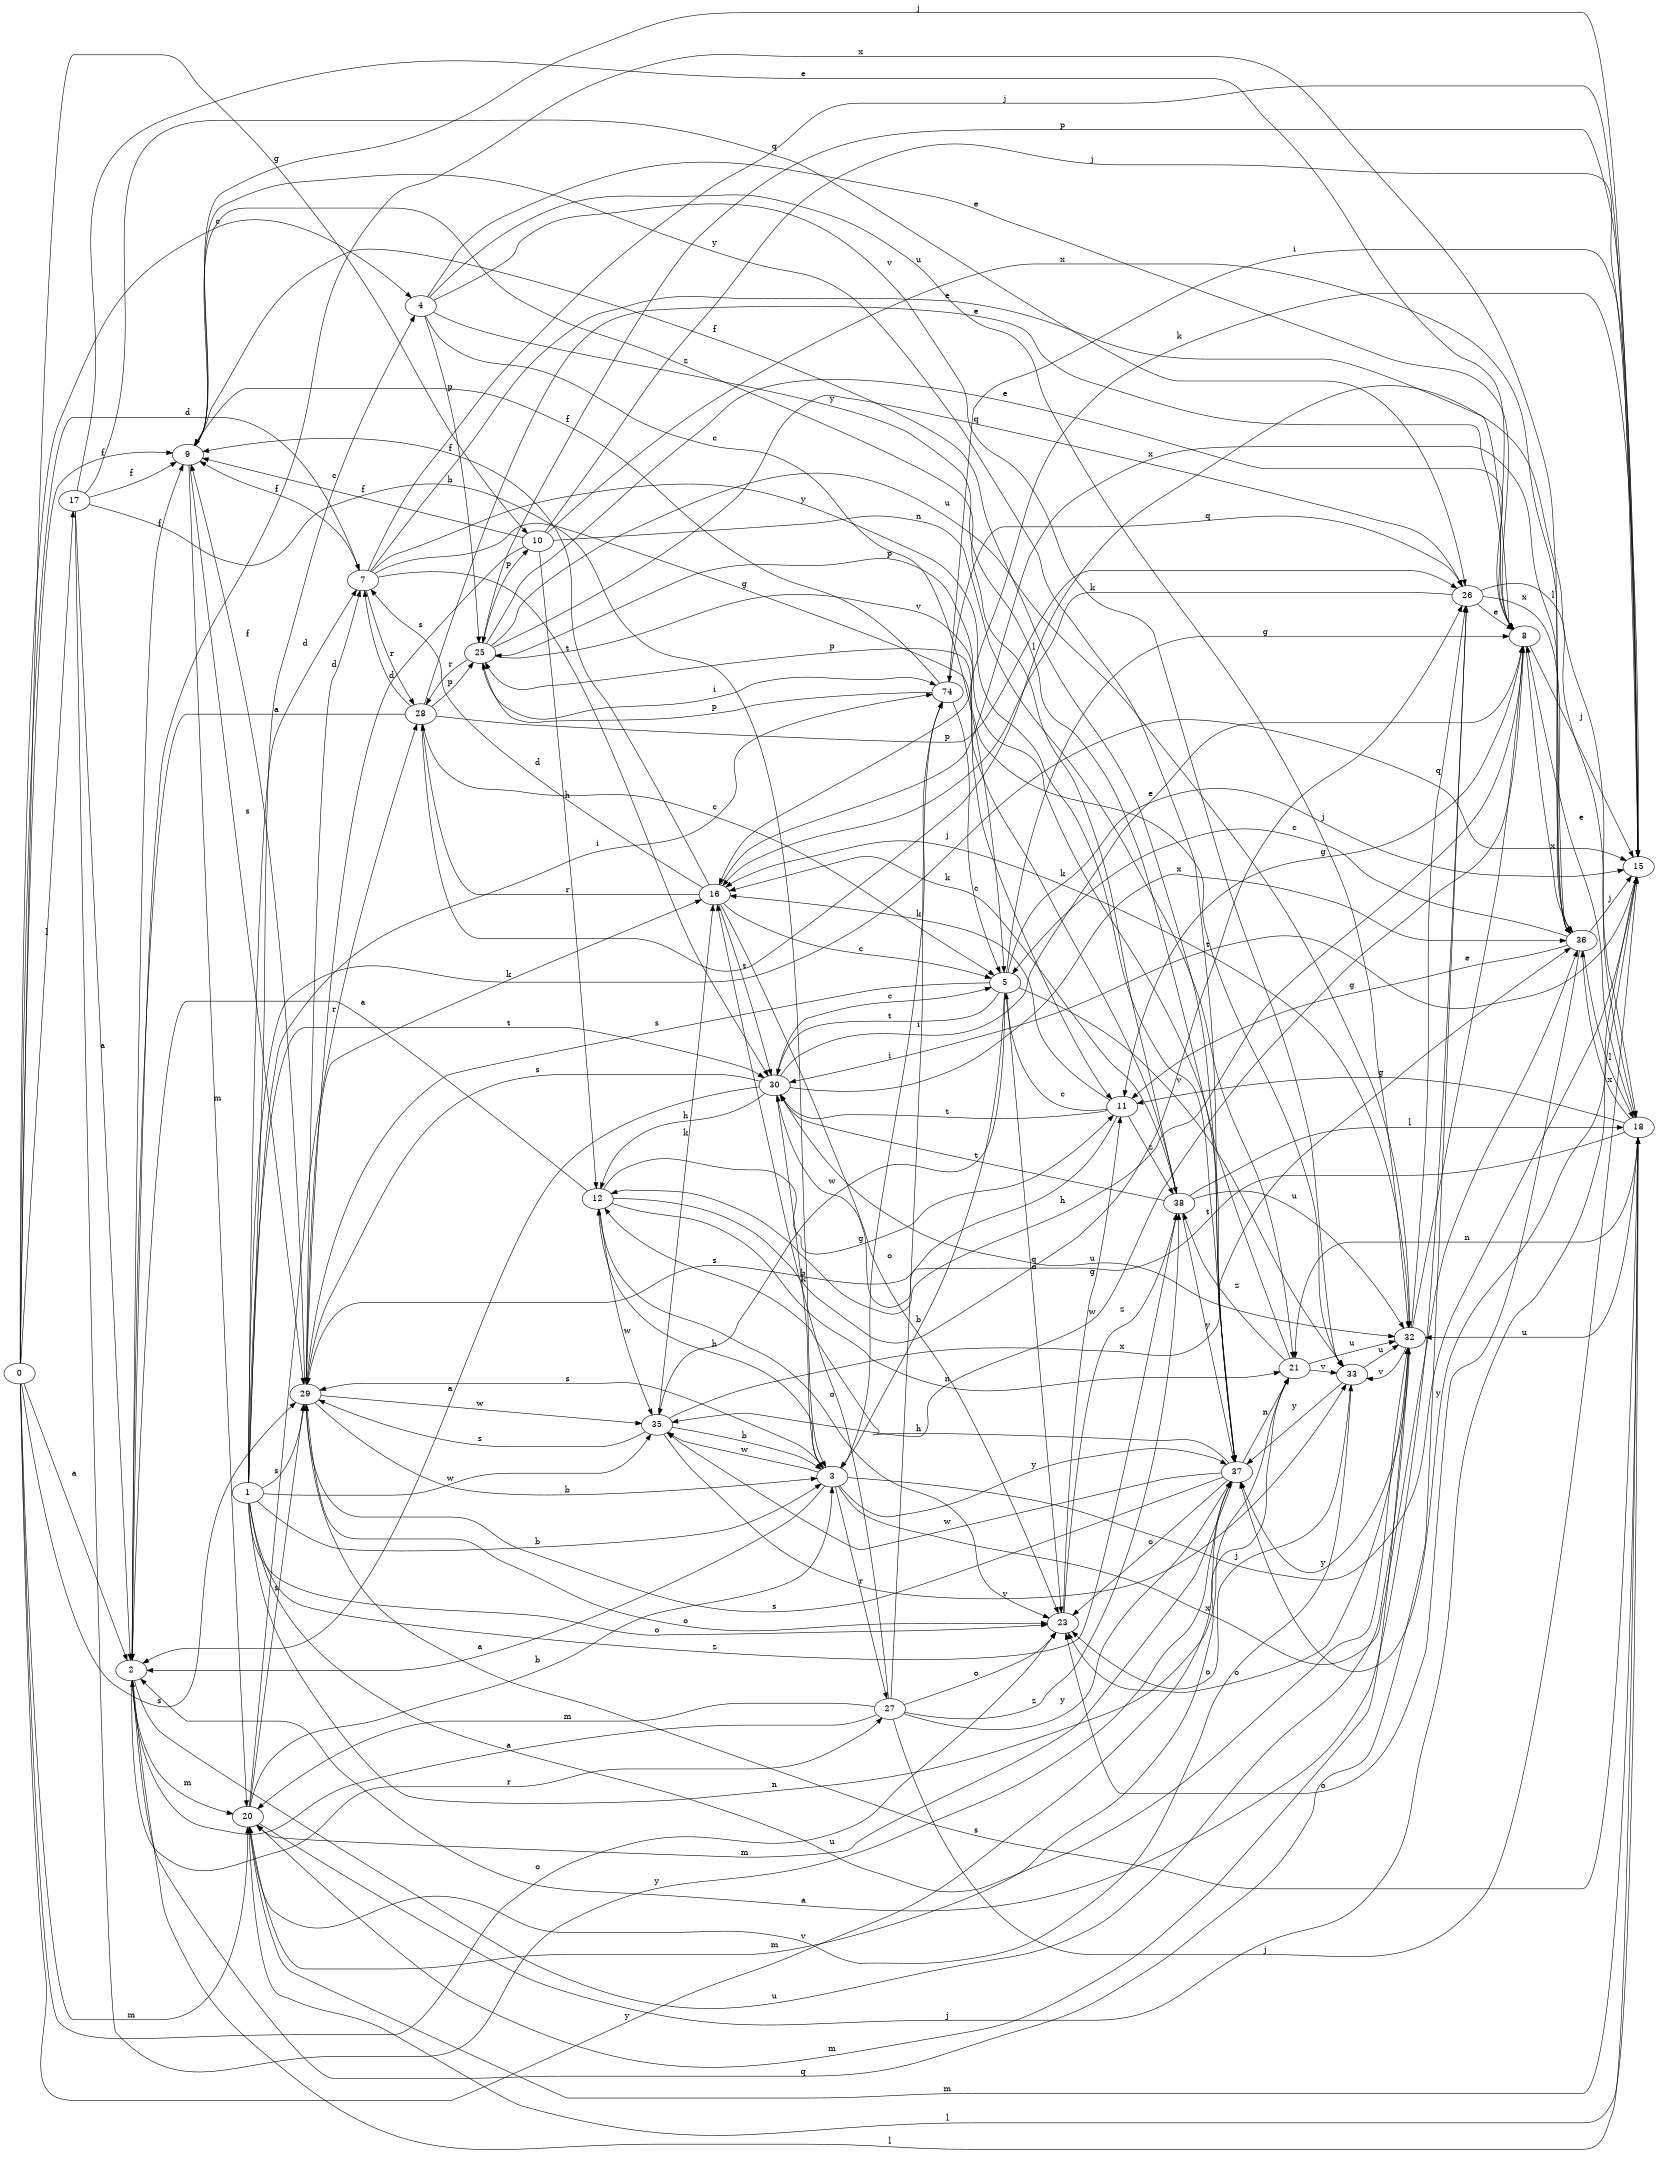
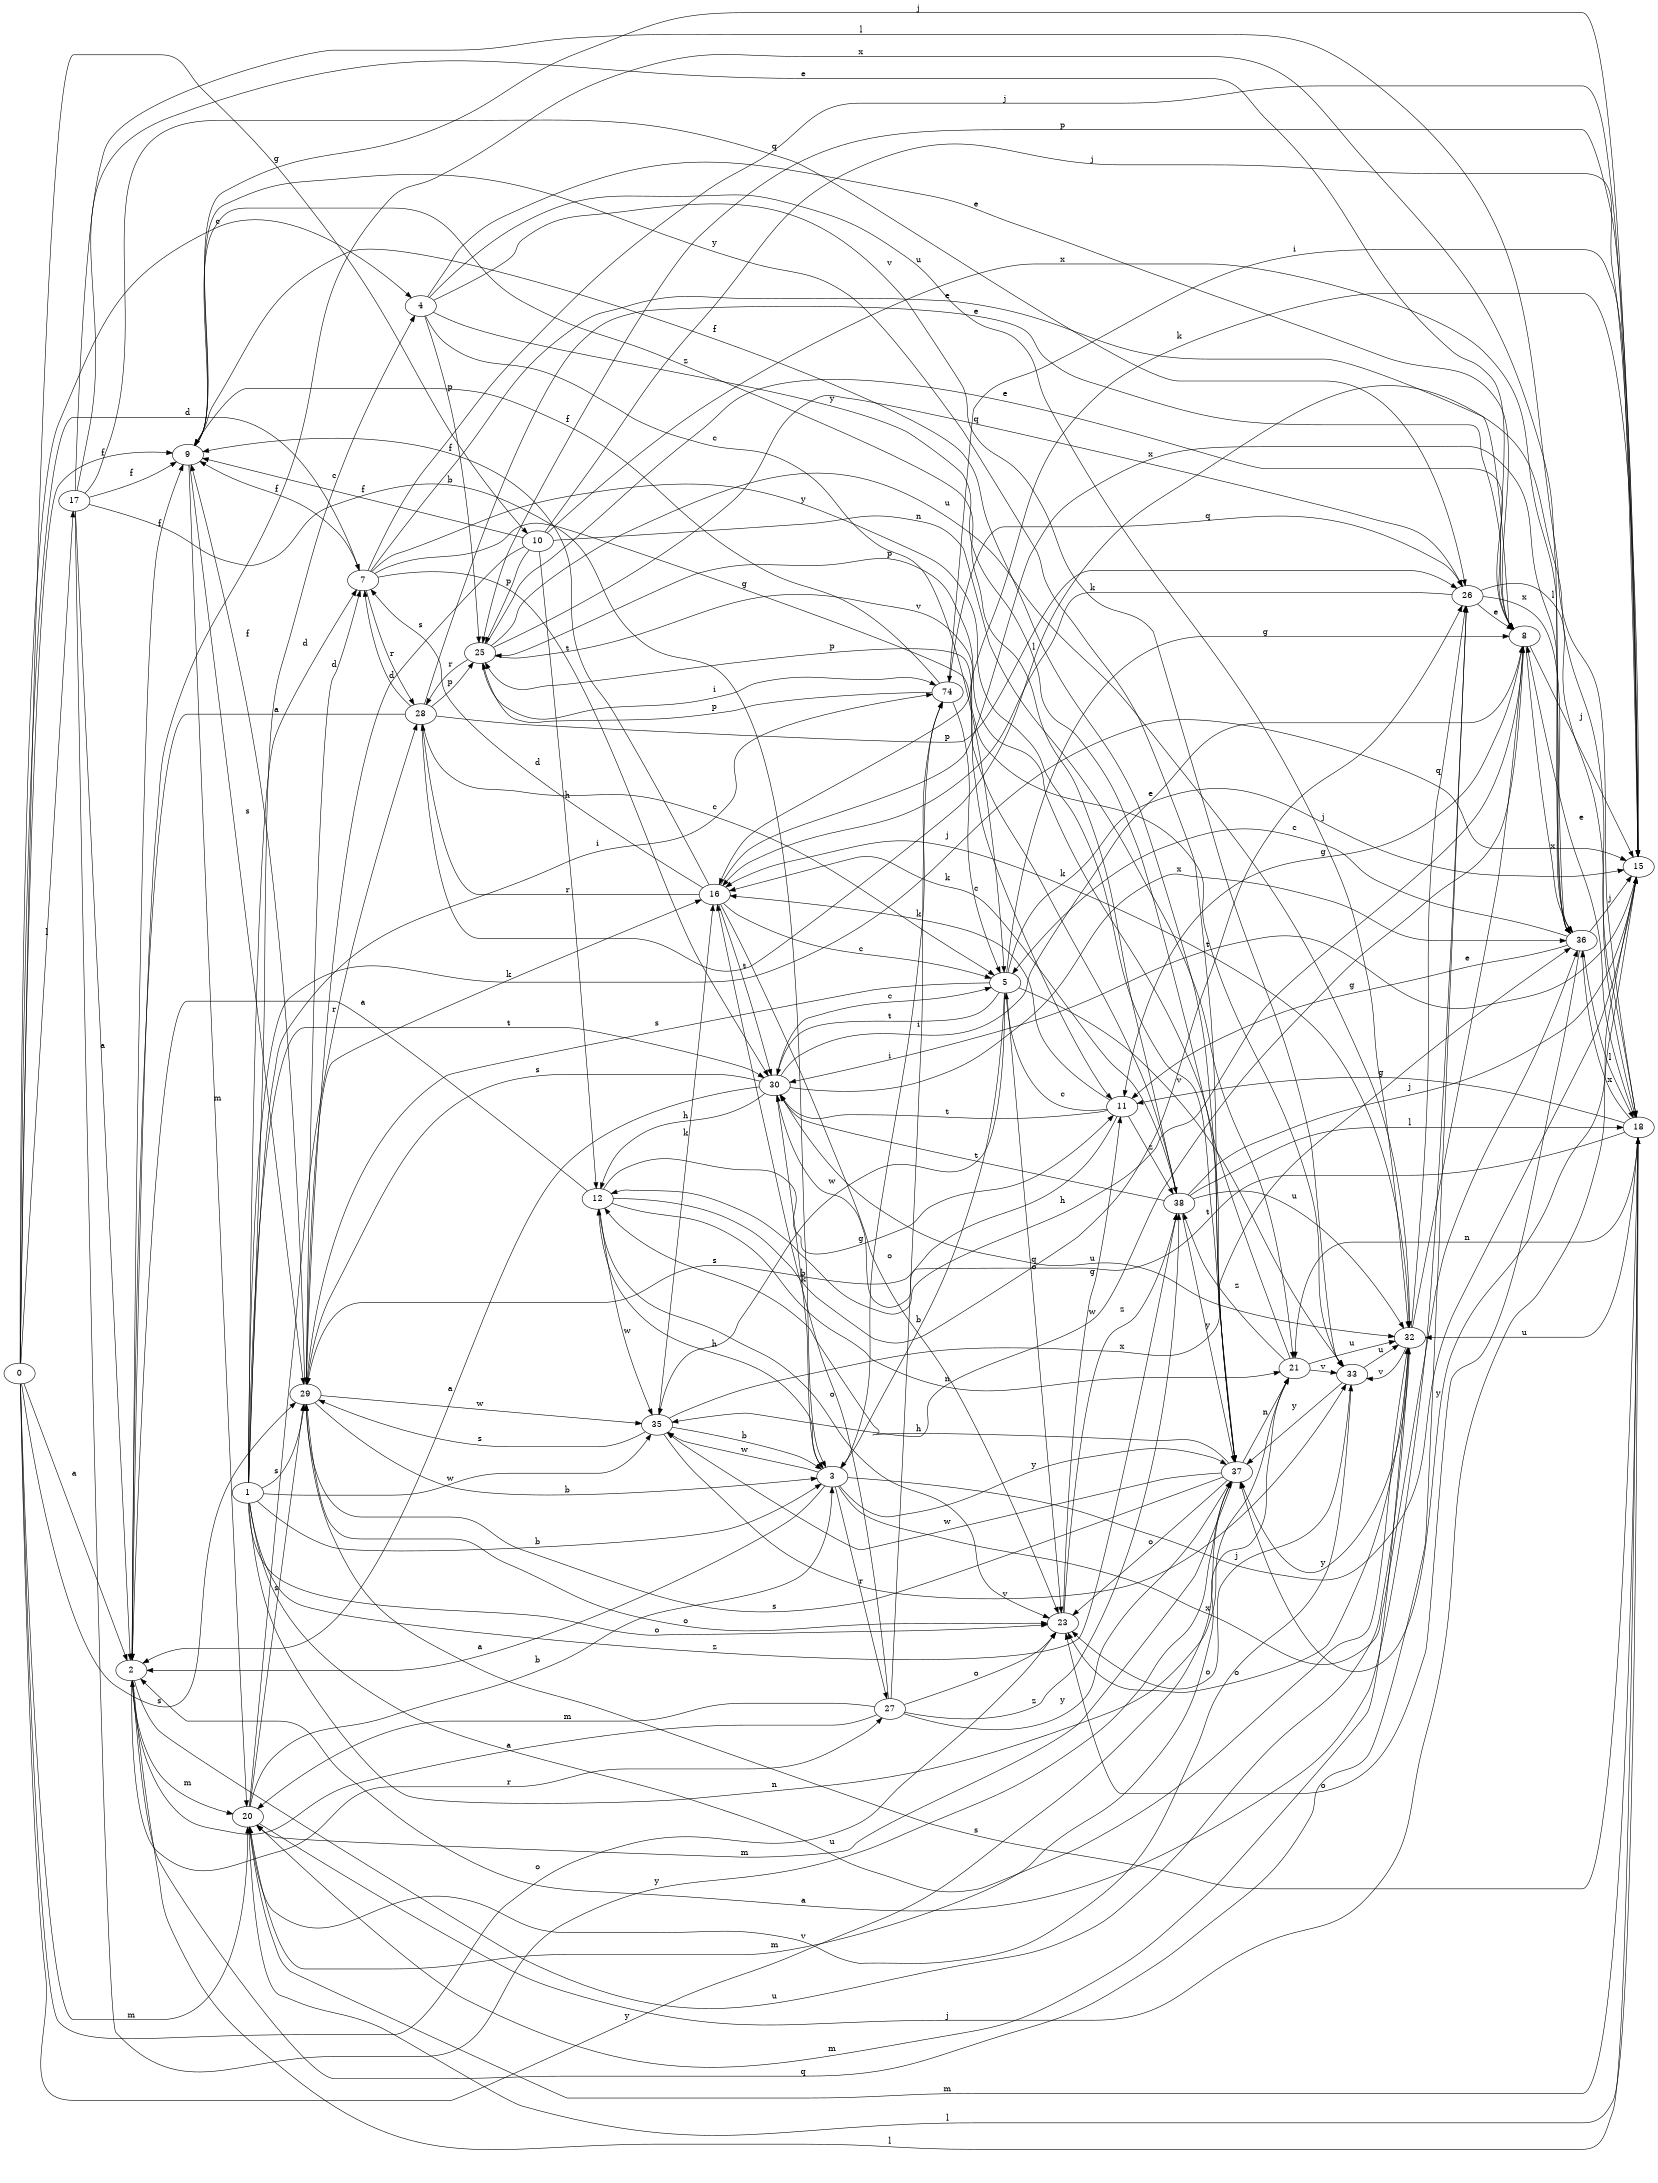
edge "17" -> "18": added, label "l"
edge "25" -> "10": reversed
edge "3" -> "29": removed, label "s"
edge "27" -> "15": now "38" -> "15"
